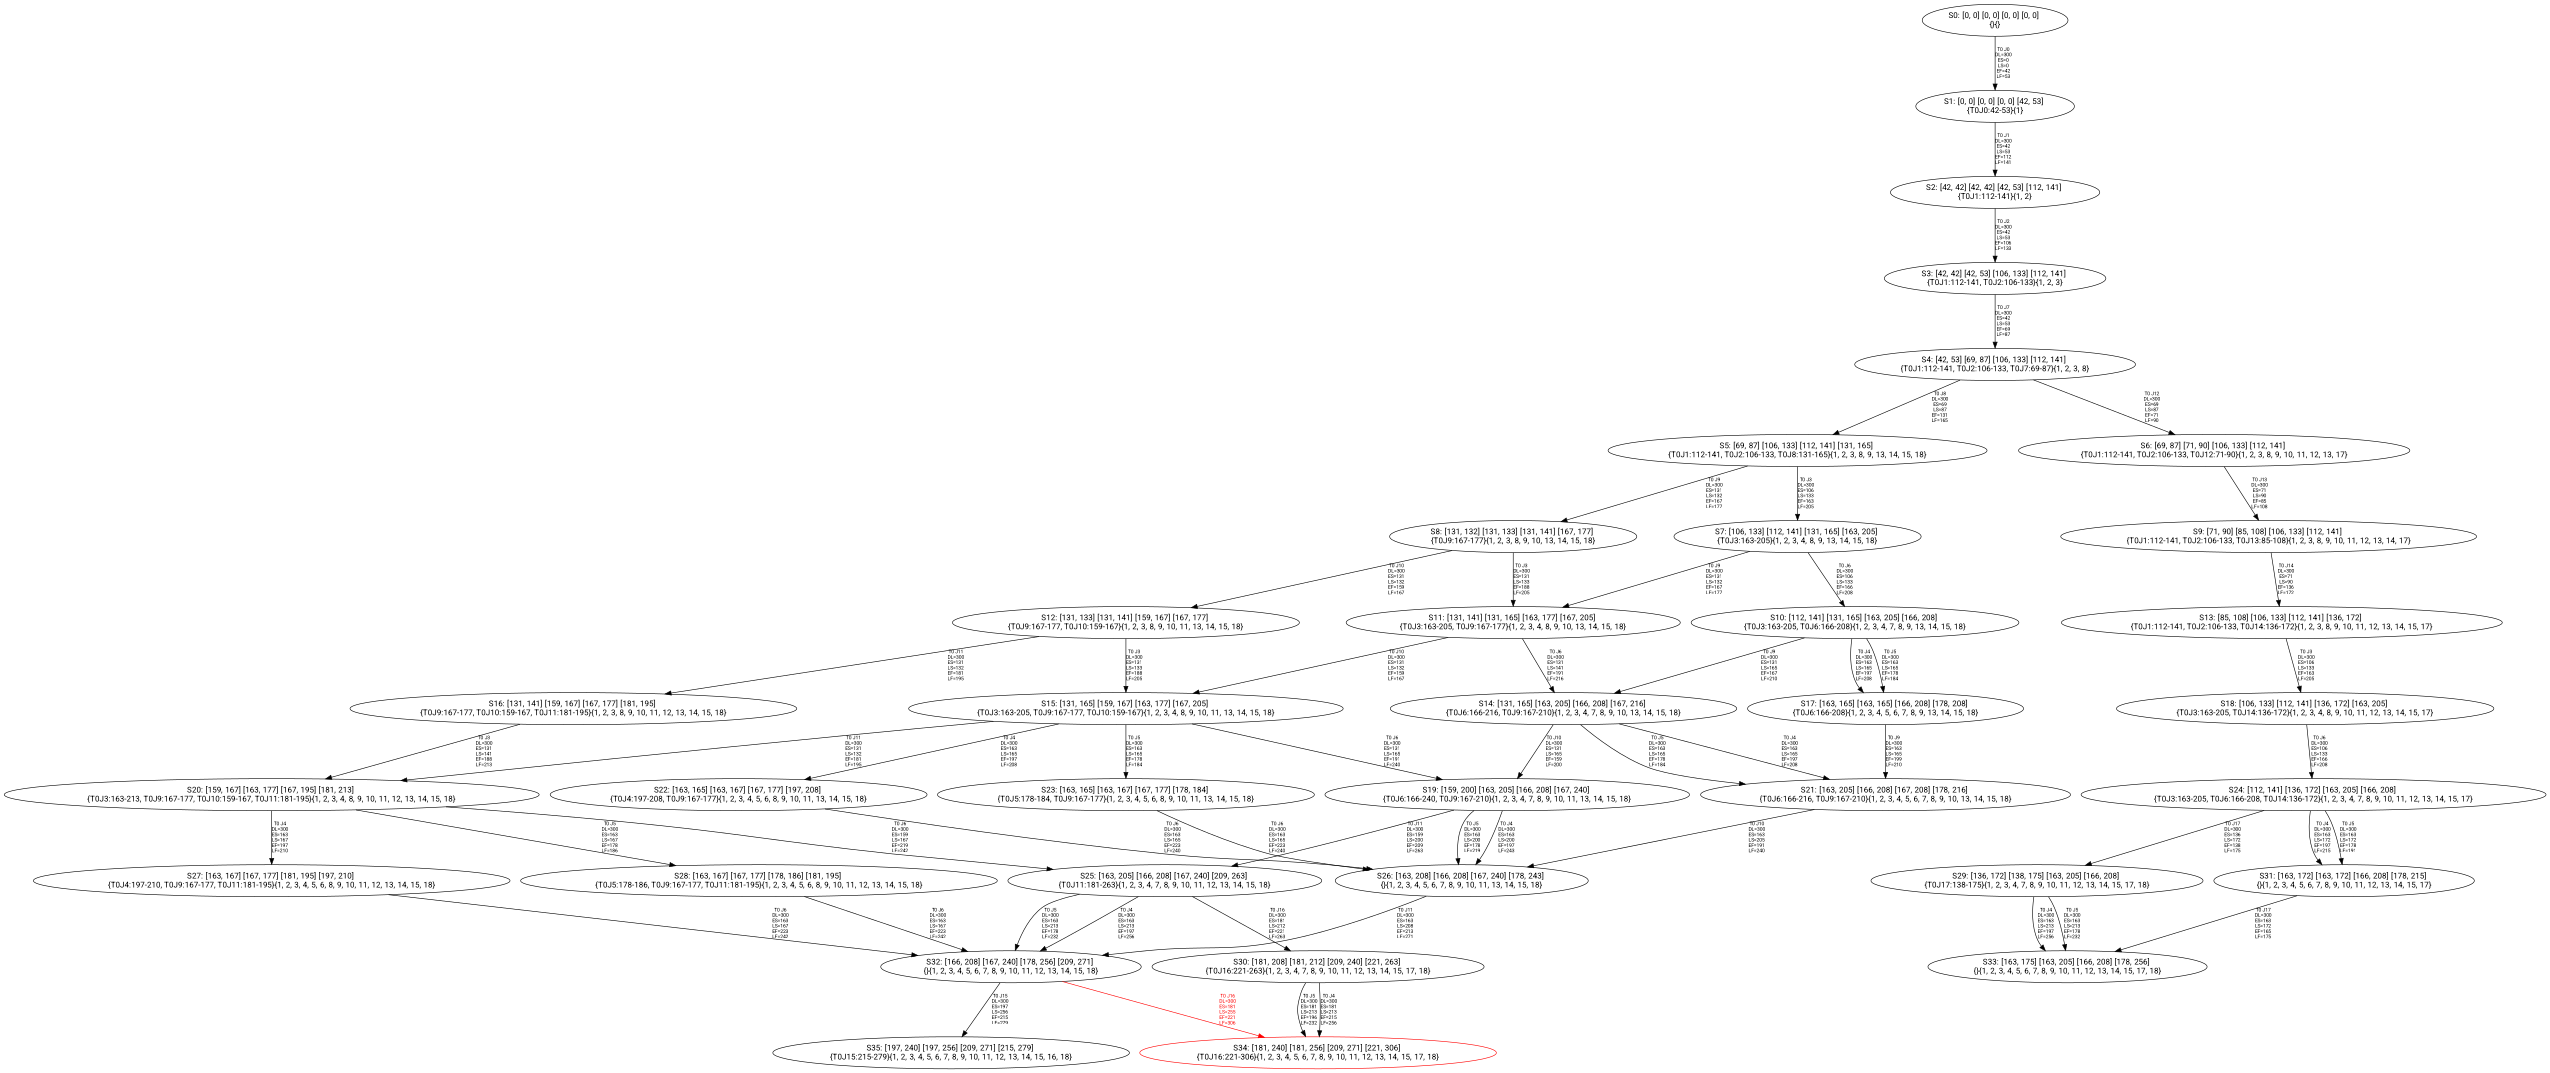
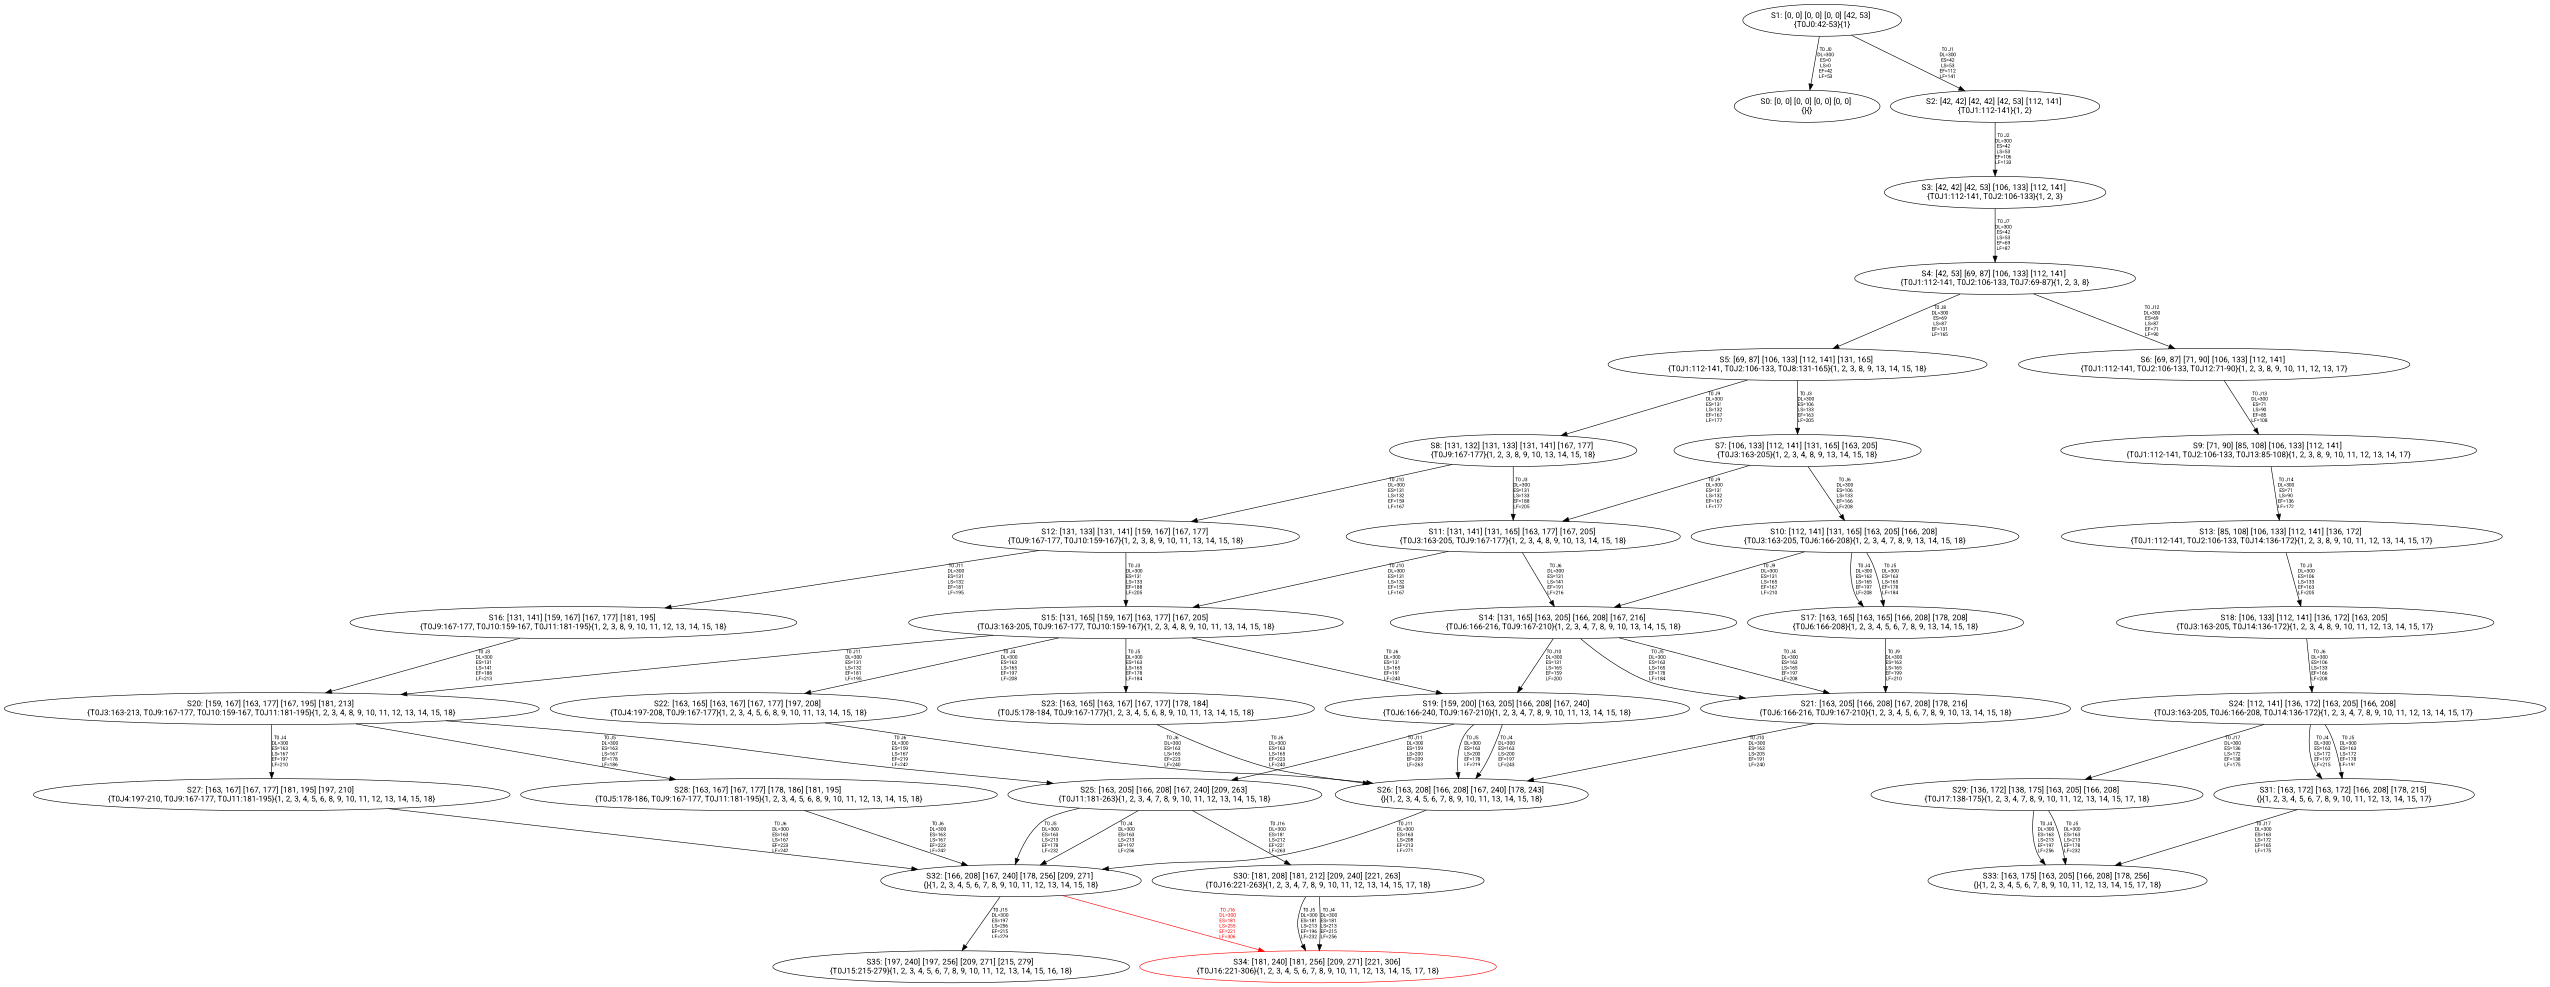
edge "S0: [0, 0] [0, 0] [0, 0] [0, 0] {}{}" -> "S1: [0, 0] [0, 0] [0, 0] [42, 53] {T0J0:42-53}{1}": reversed
